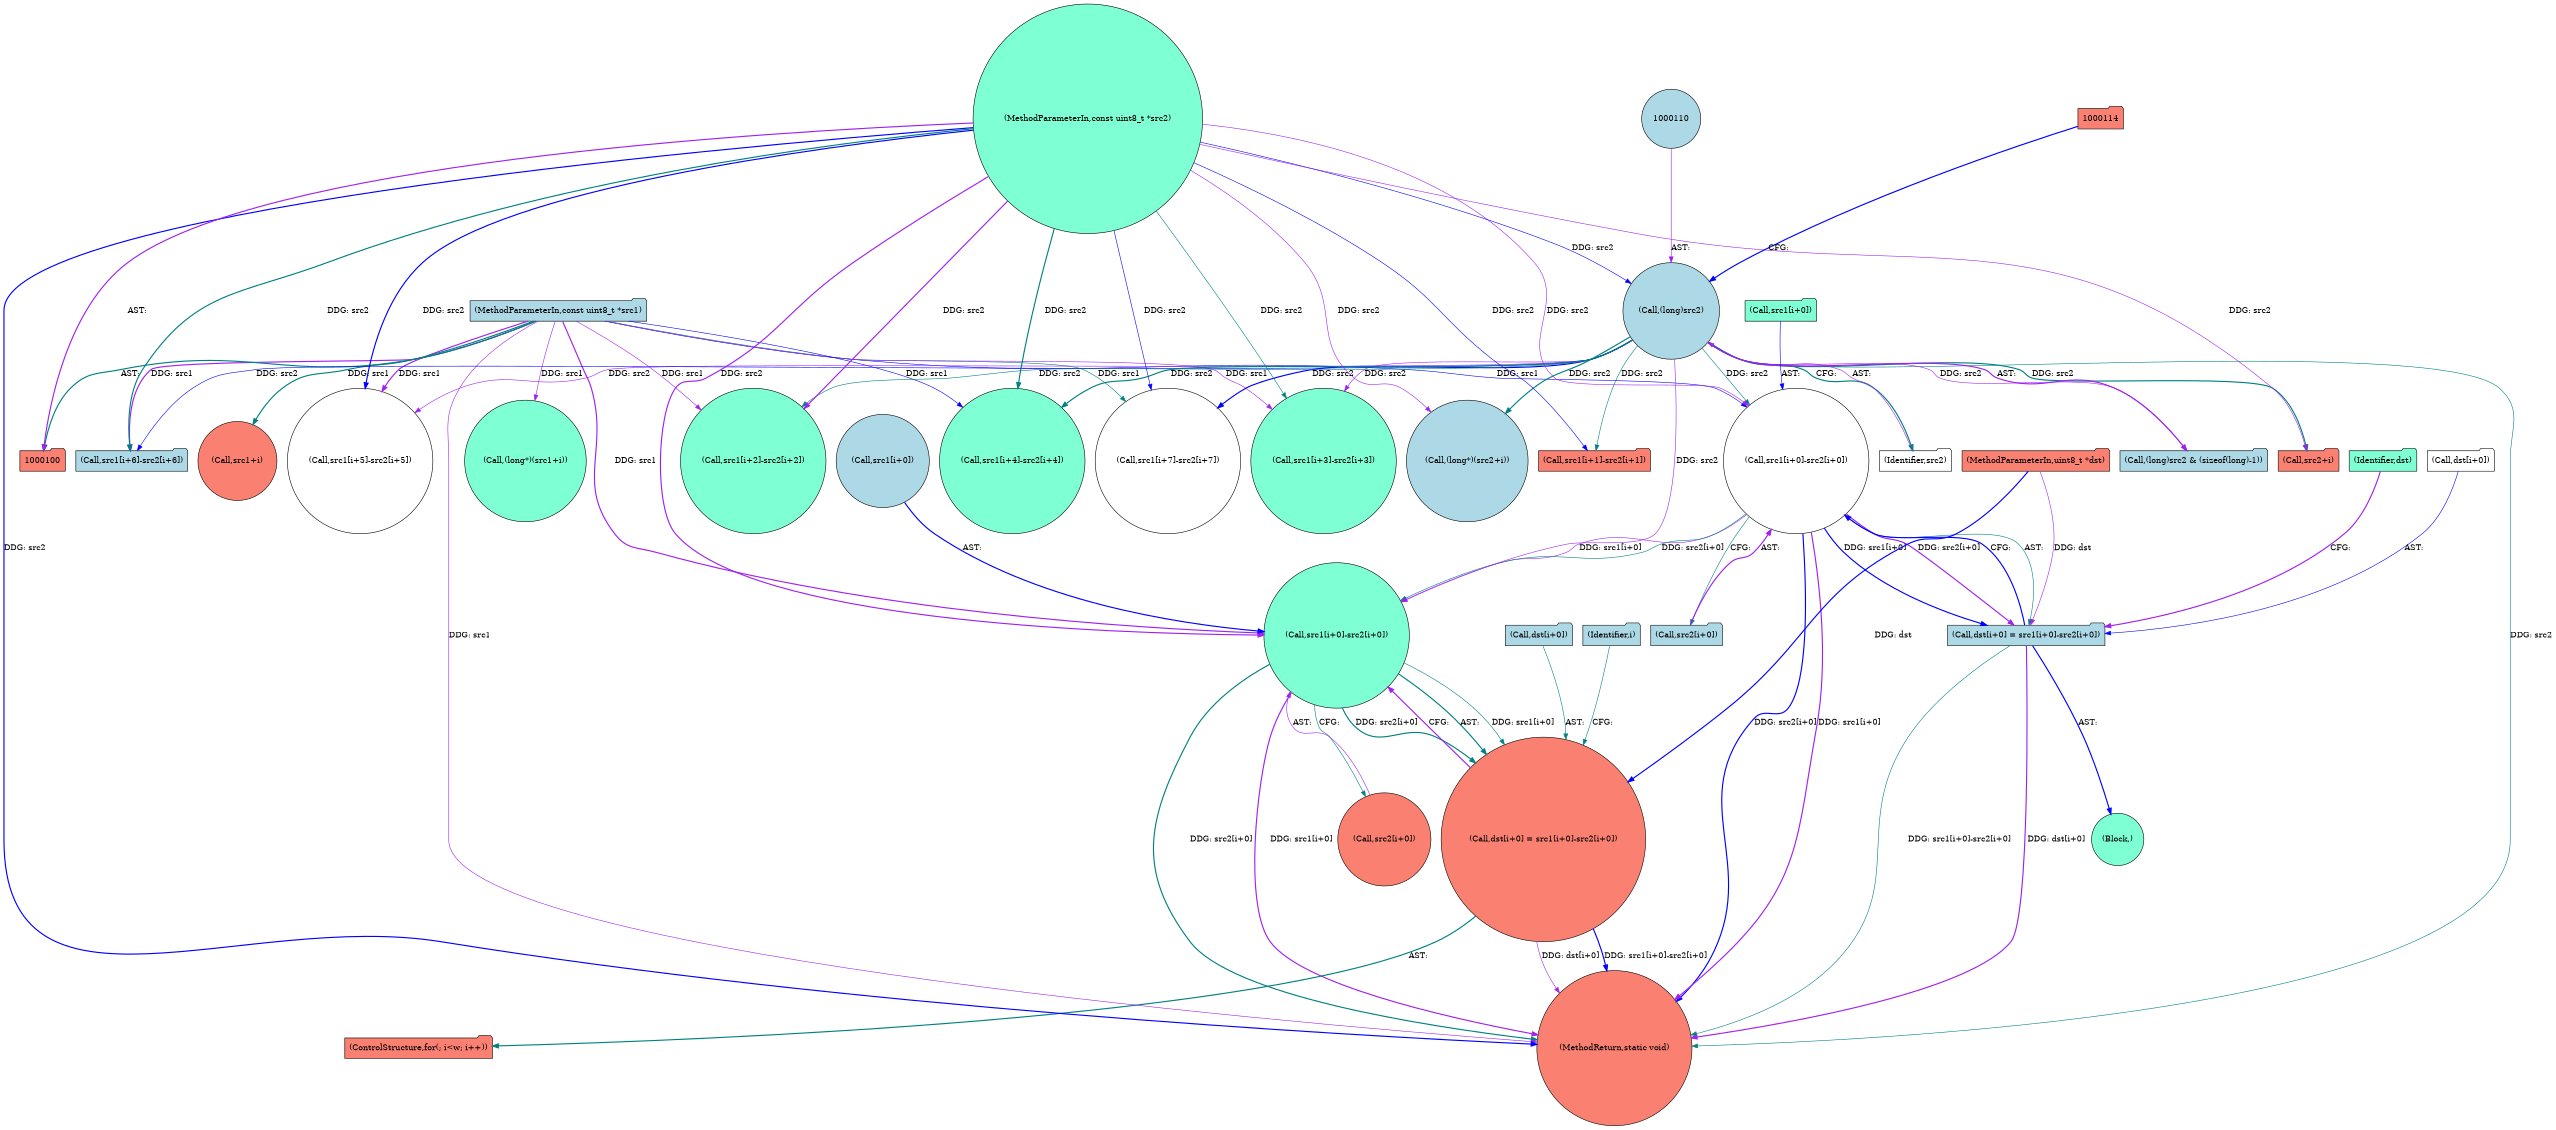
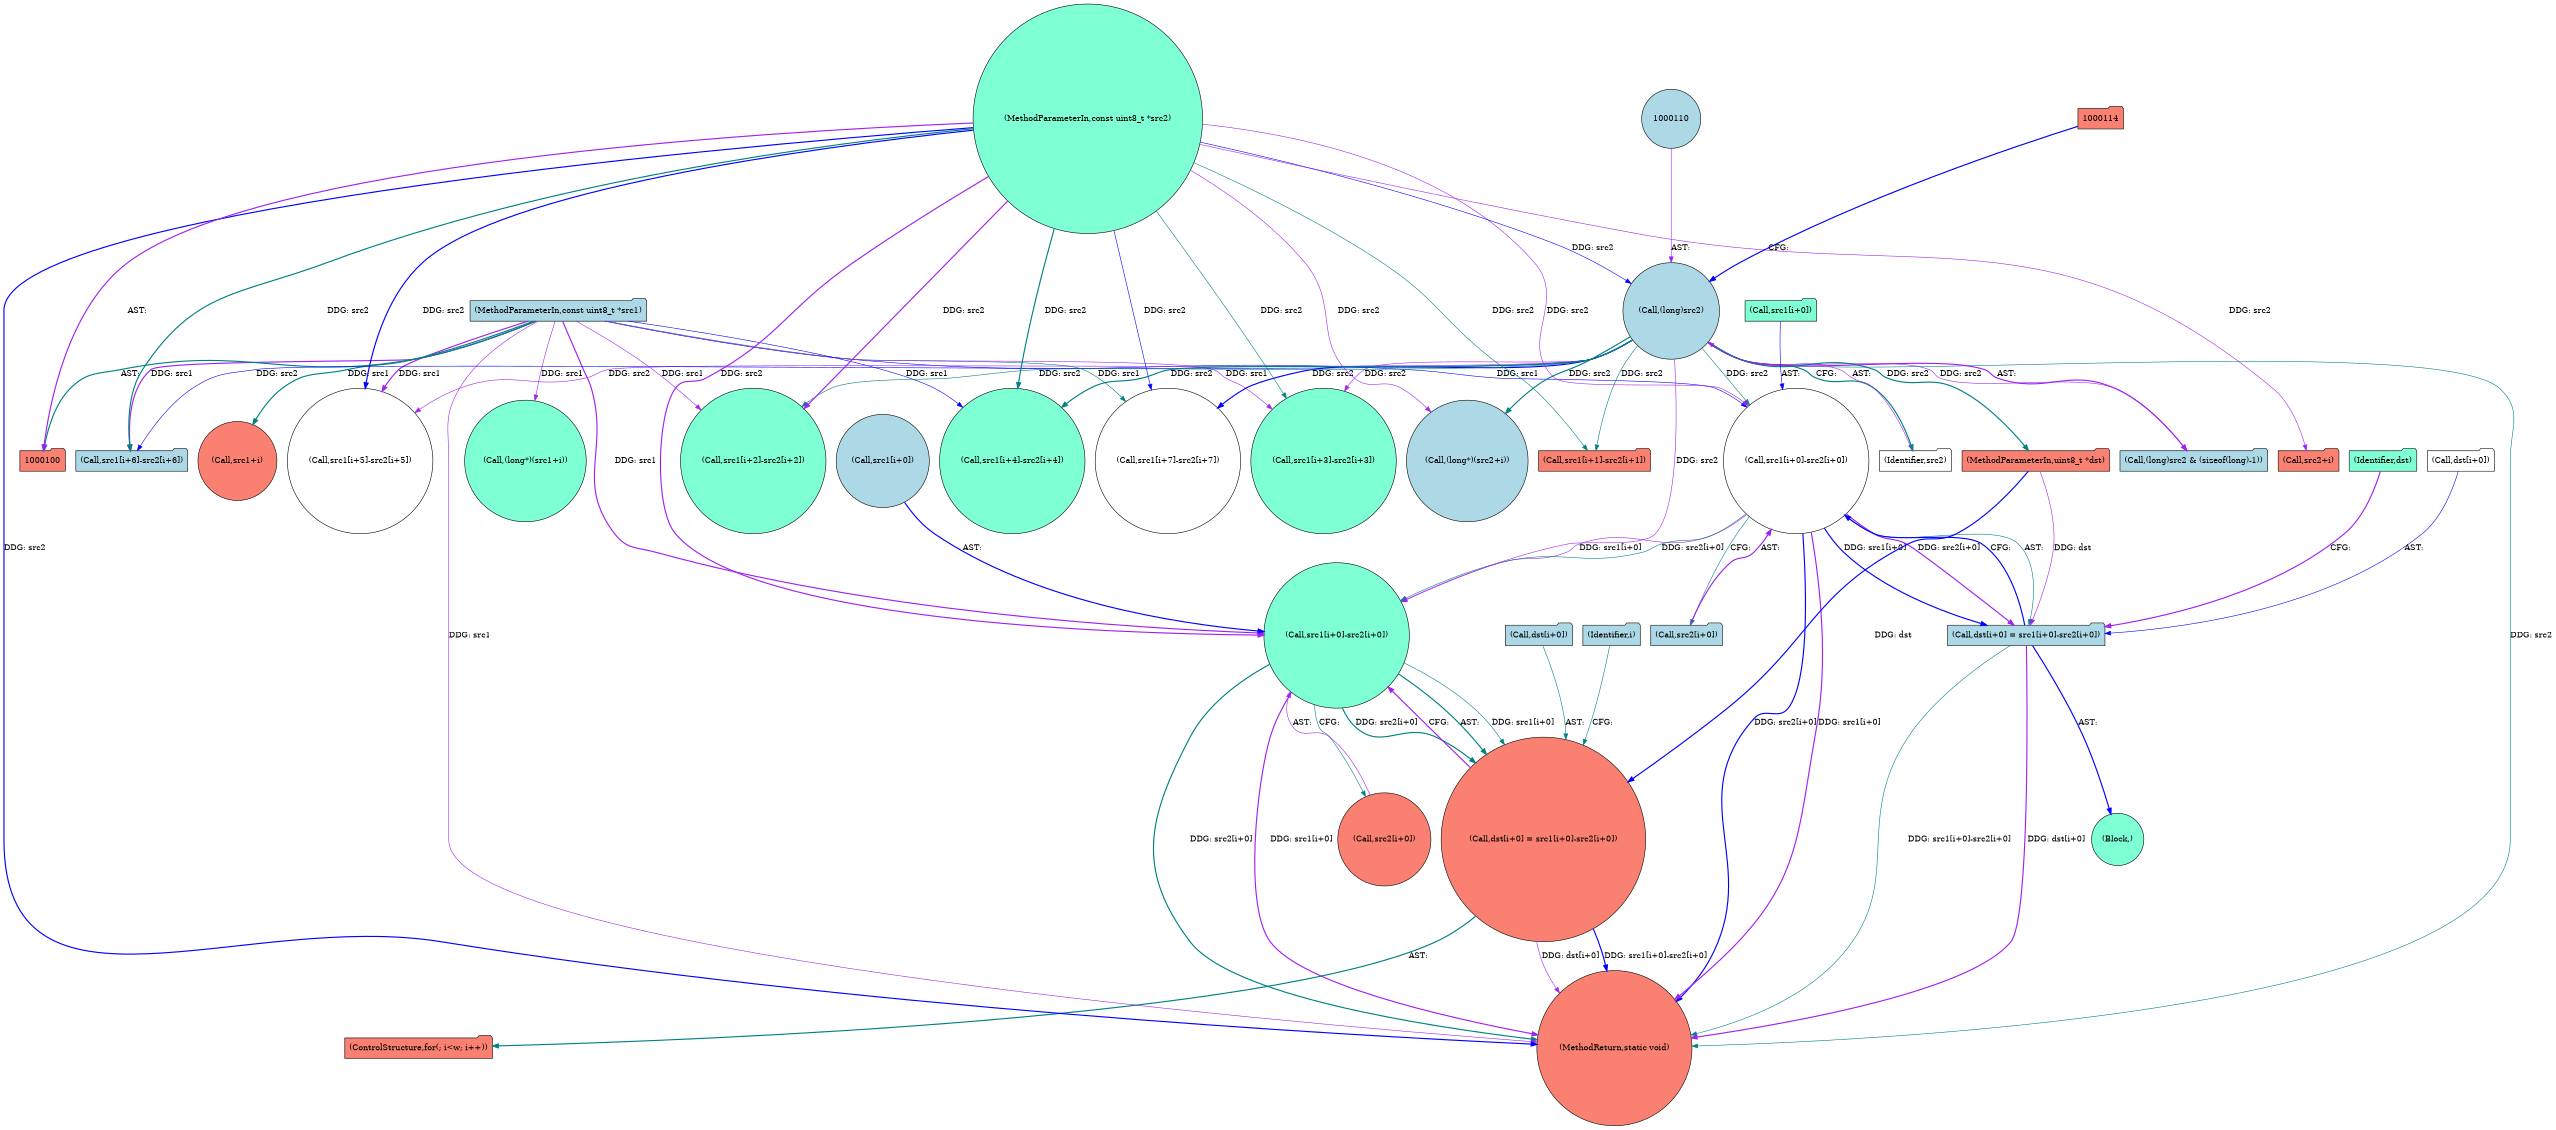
edge "(MethodParameterIn,const uint8_t *src2)" -> "(Call,src1[i+1]-src2[i+1])": color blue -> teal
edge "(Call,(long)src2)" -> "(Call,src2+i)": now "(Call,(long)src2)" -> "(MethodParameterIn,uint8_t *dst)"
